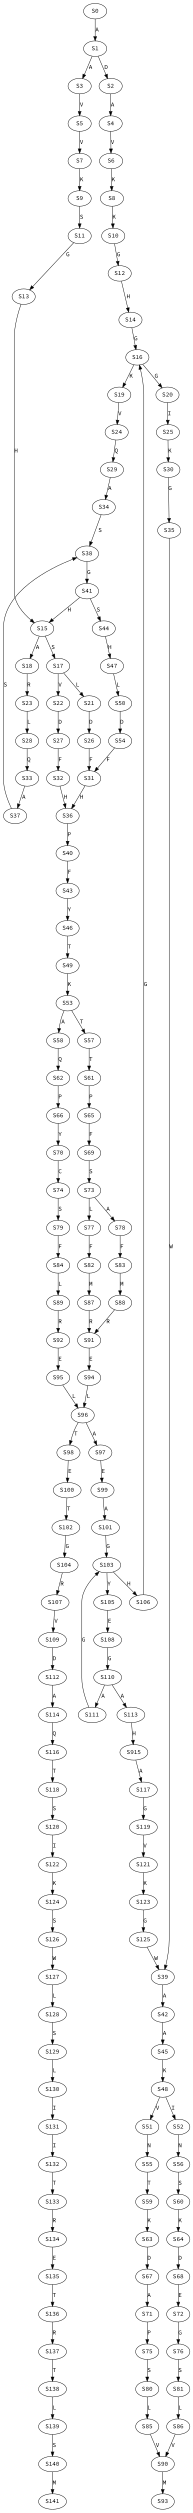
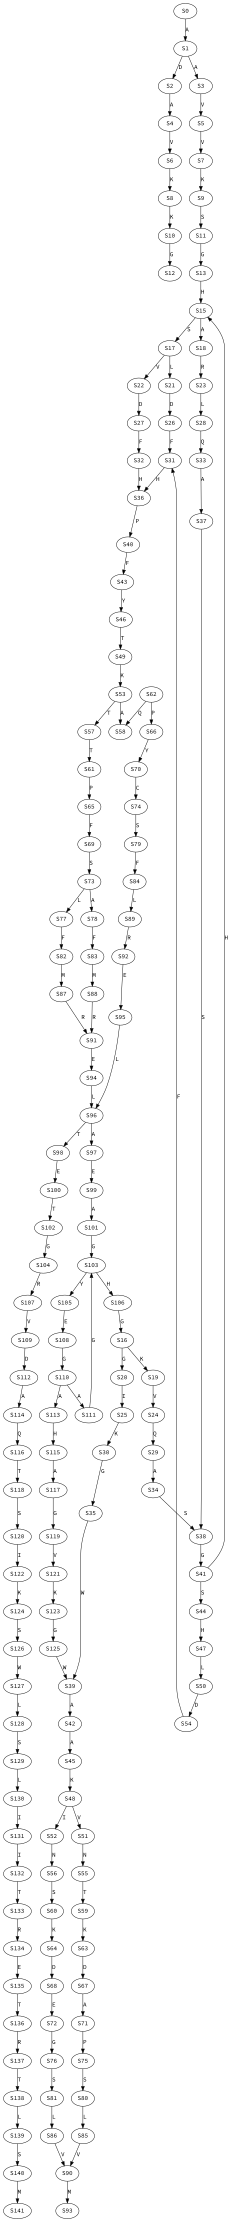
node "S14": removed
edge "S58" -> "S62": reversed
node "S915": label "S915" -> "S115"
